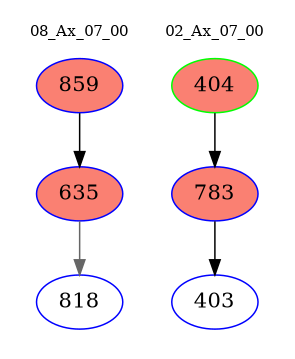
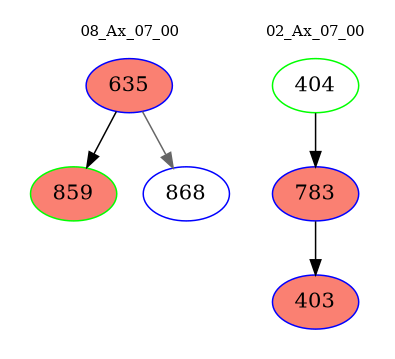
node "859": color blue -> green
node "404": fillcolor salmon -> white
edge "859" -> "635": reversed
node "818": label "818" -> "868"
node "403": fillcolor white -> salmon
